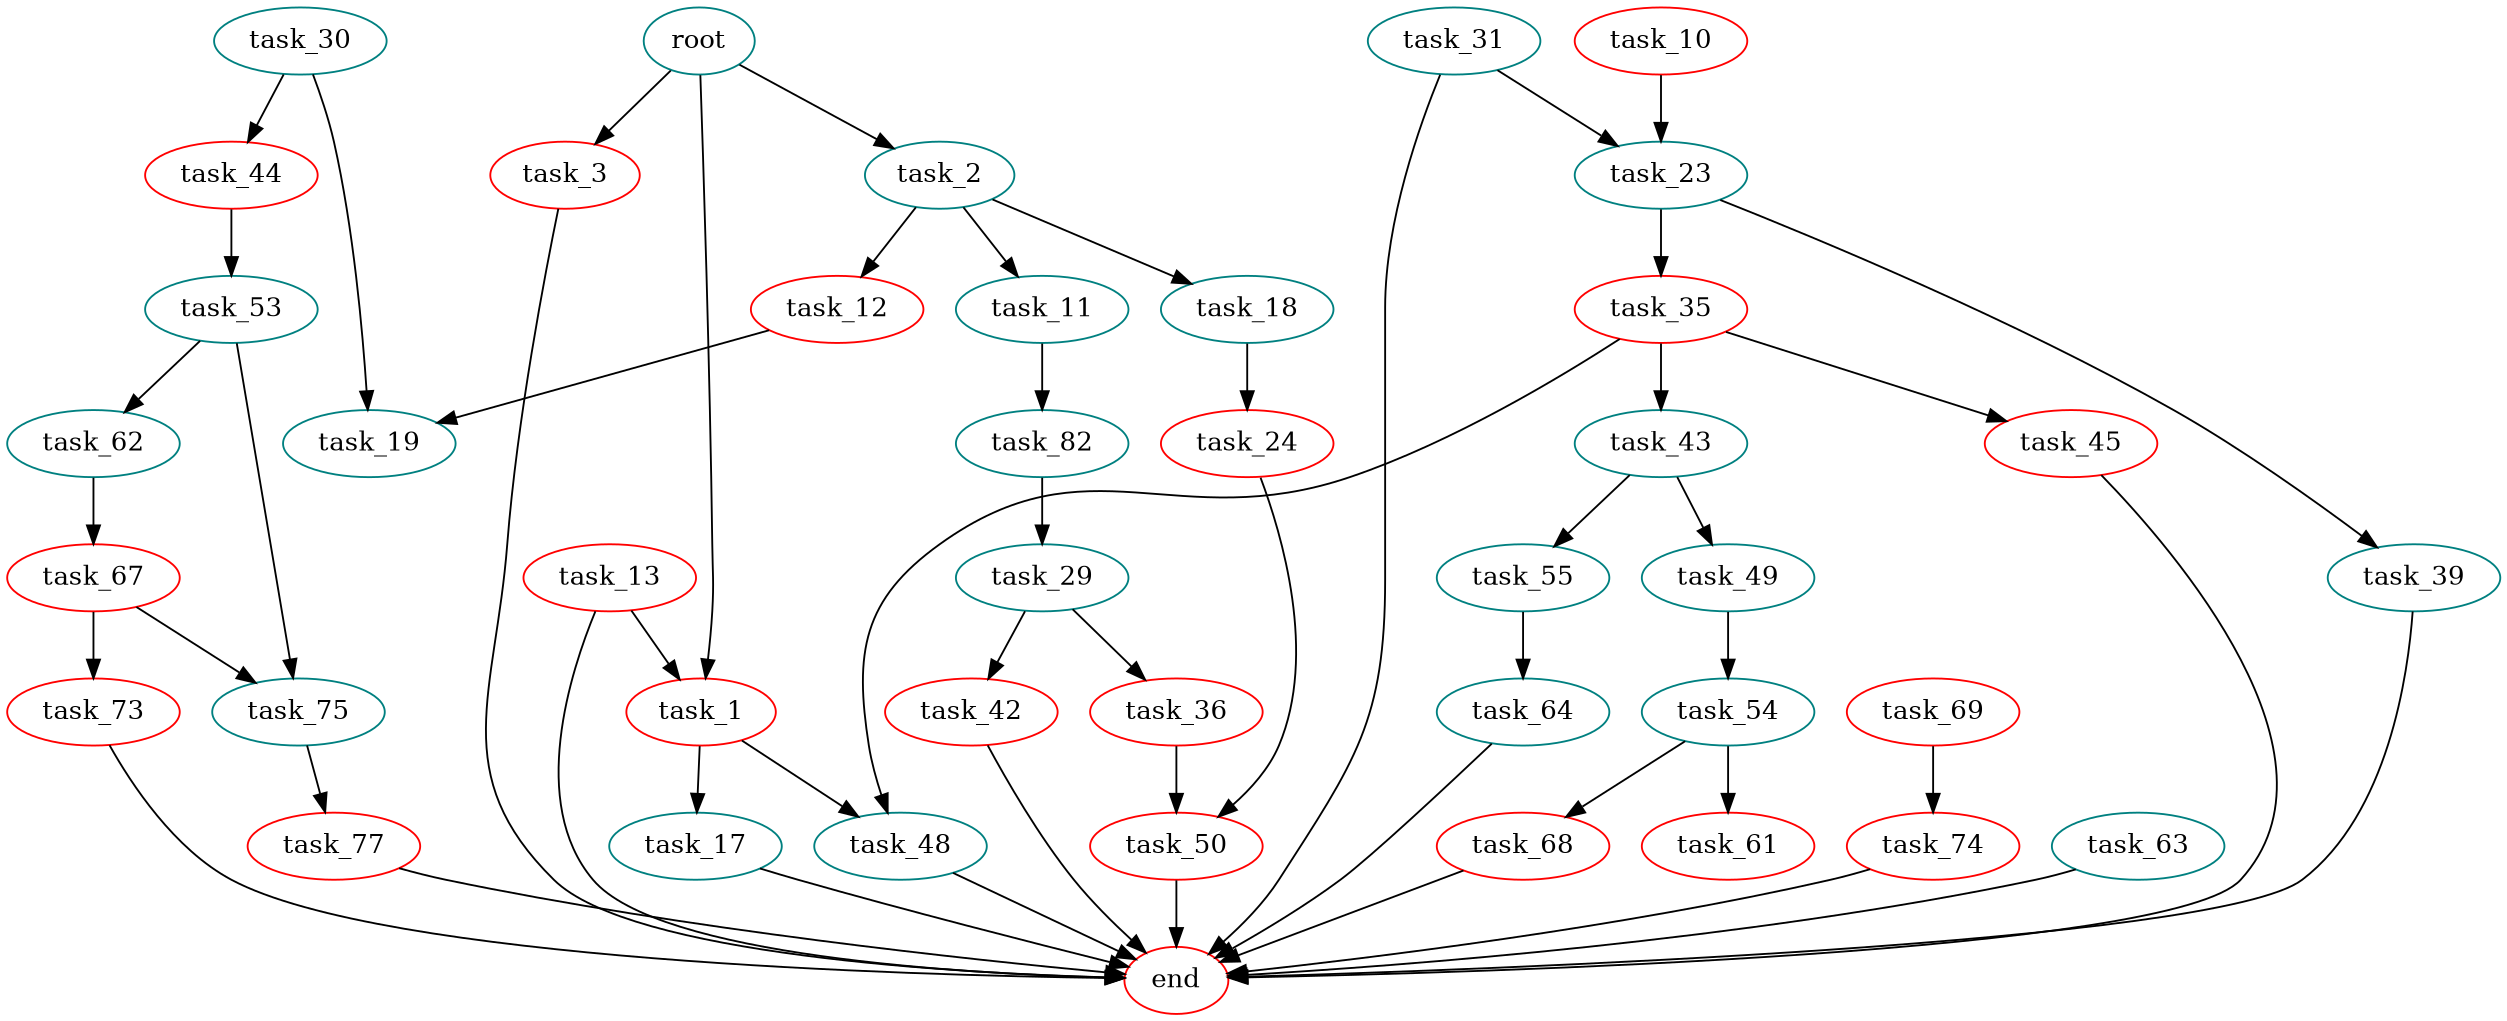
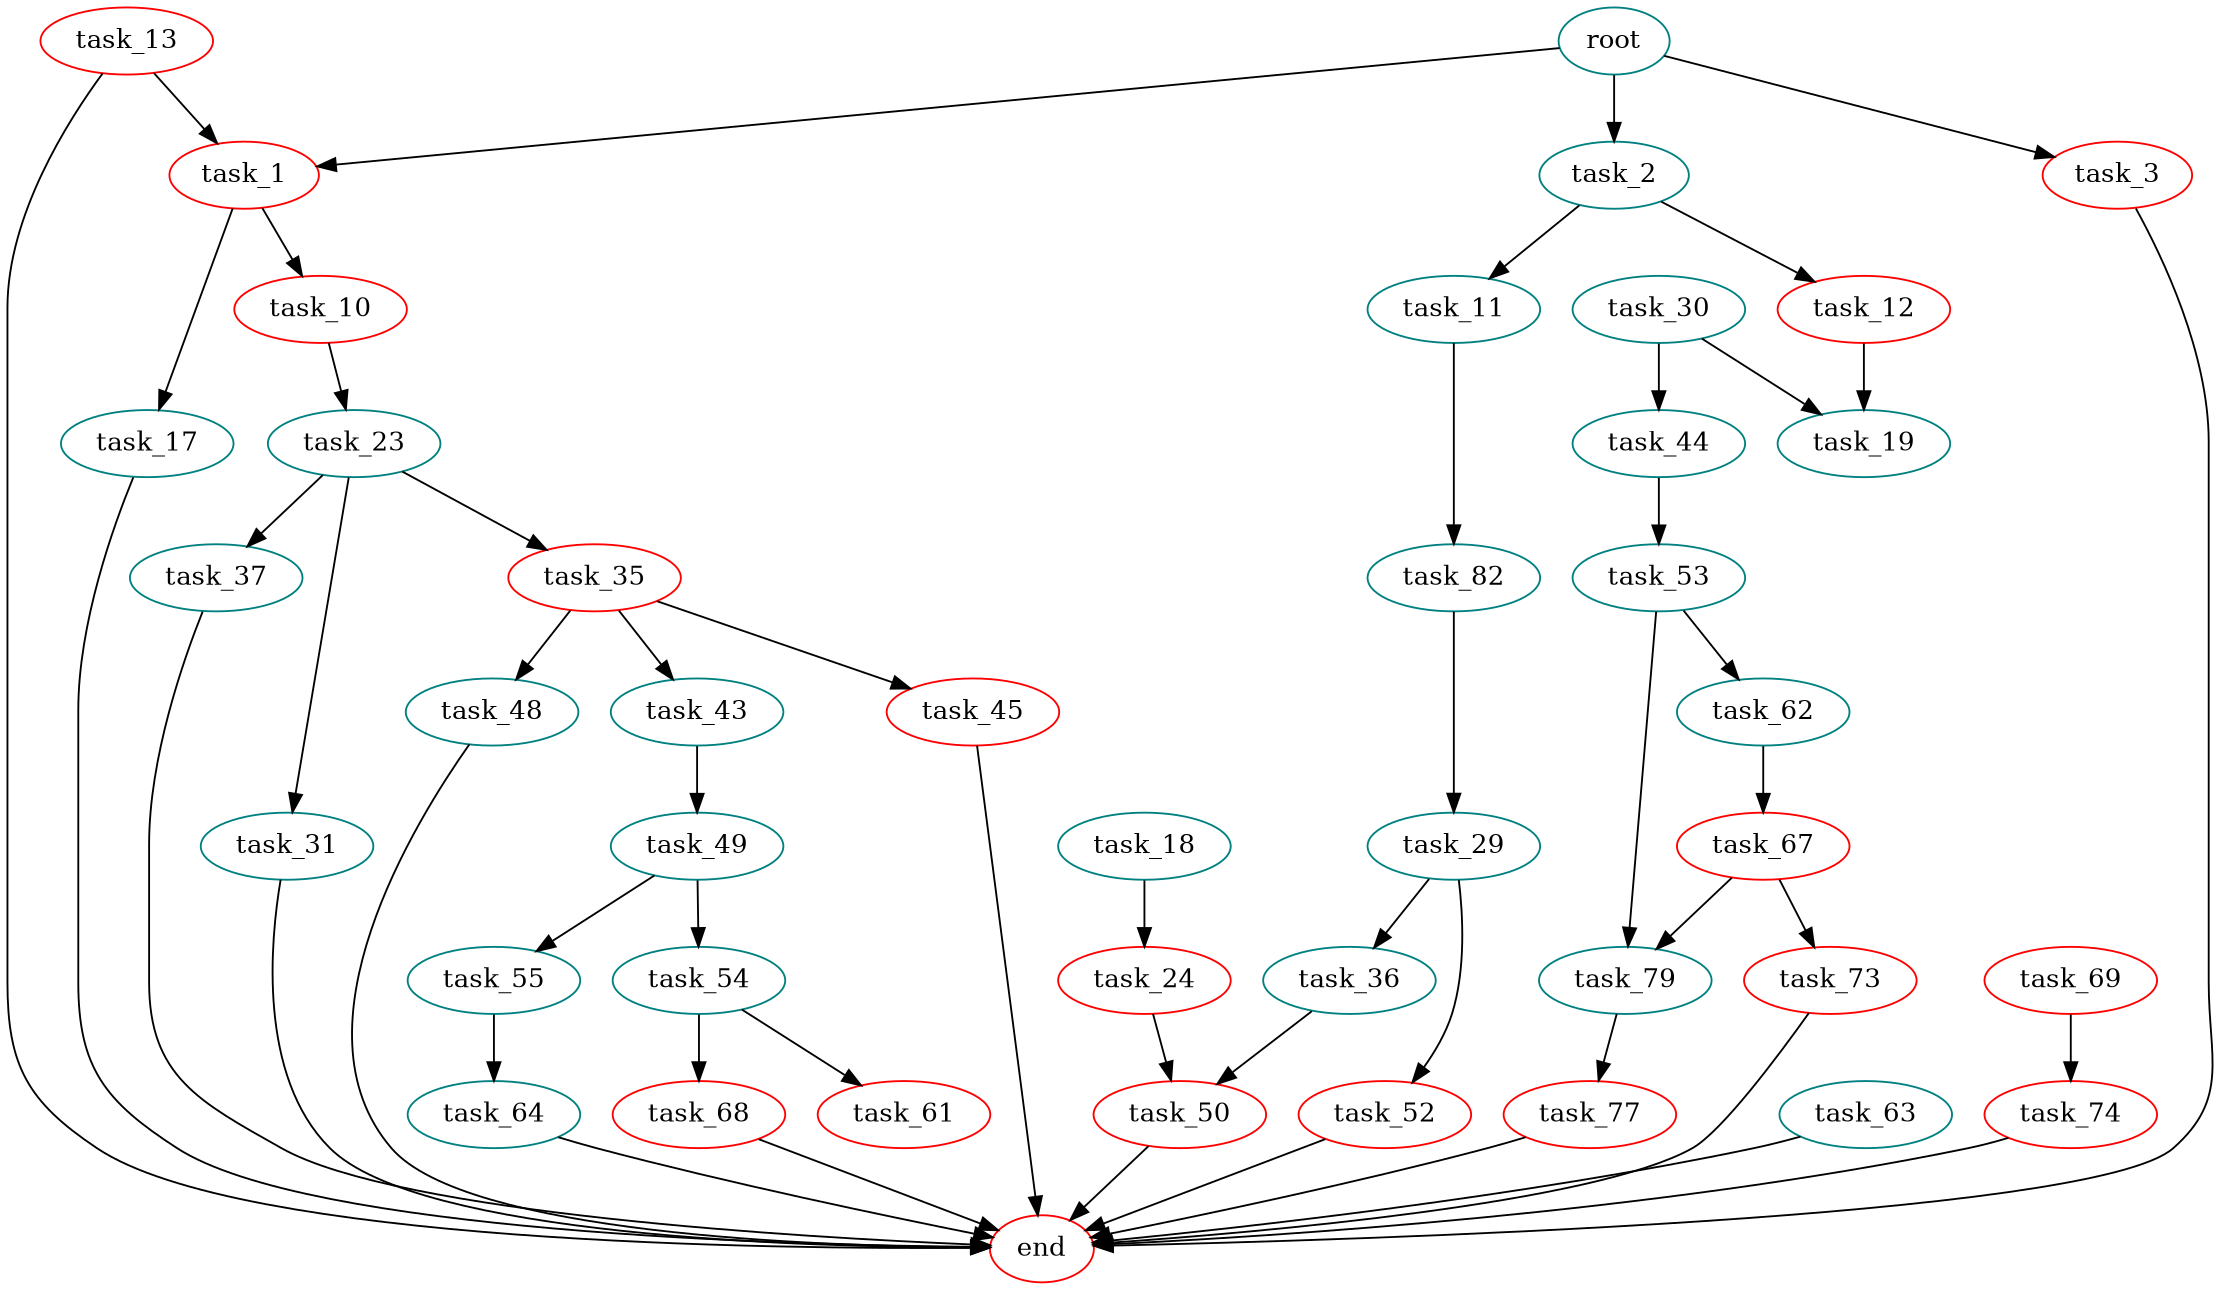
edge "task_31" -> "task_23": reversed
node "task_44": color red -> teal
edge "task_2" -> "task_18": removed
edge "task_43" -> "task_55": now "task_49" -> "task_55"
node "task_39": label "task_39" -> "task_37"
node "task_75": label "task_75" -> "task_79"
node "task_42": label "task_42" -> "task_52"
node "task_36": color red -> teal
edge "task_1" -> "task_48": now "task_1" -> "task_10"
